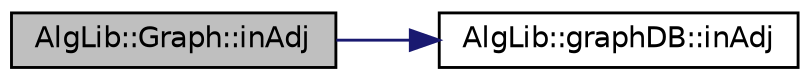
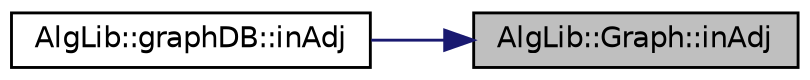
edge "AlgLib::Graph::inAdj" -> "AlgLib::graphDB::inAdj": reversed
